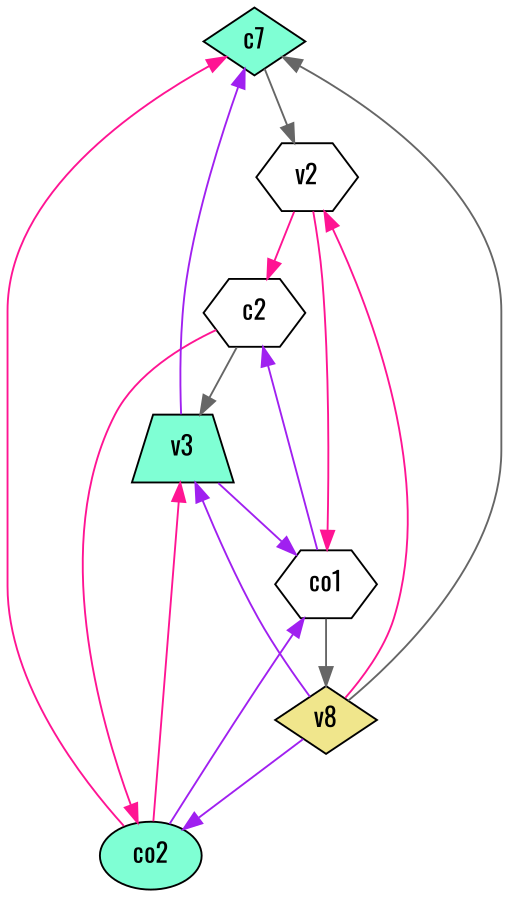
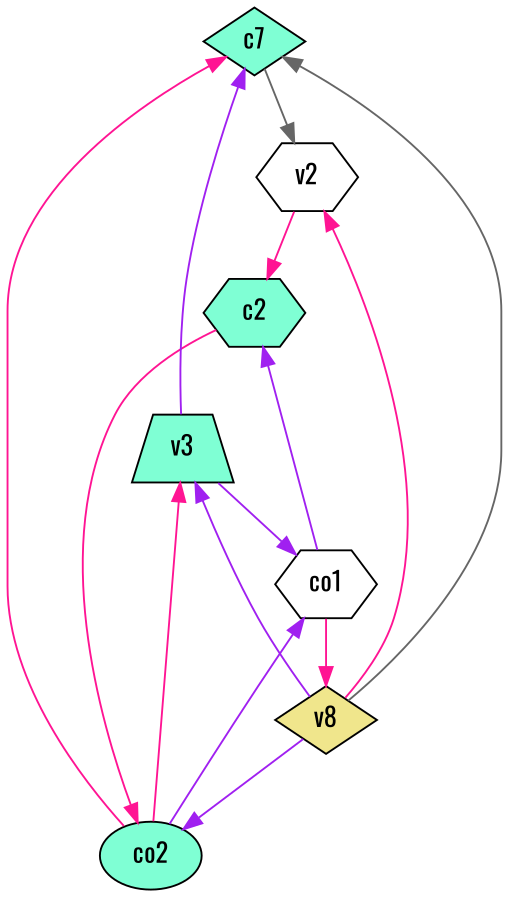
node "c2": fillcolor white -> aquamarine
edge "v2" -> "co1": removed
edge "c2" -> "v3": removed
edge "co1" -> "v8": color gray40 -> deeppink
